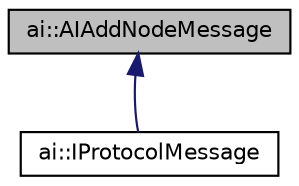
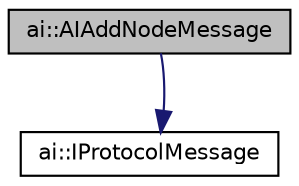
edge "ai::IProtocolMessage" -> "ai::AIAddNodeMessage": reversed
